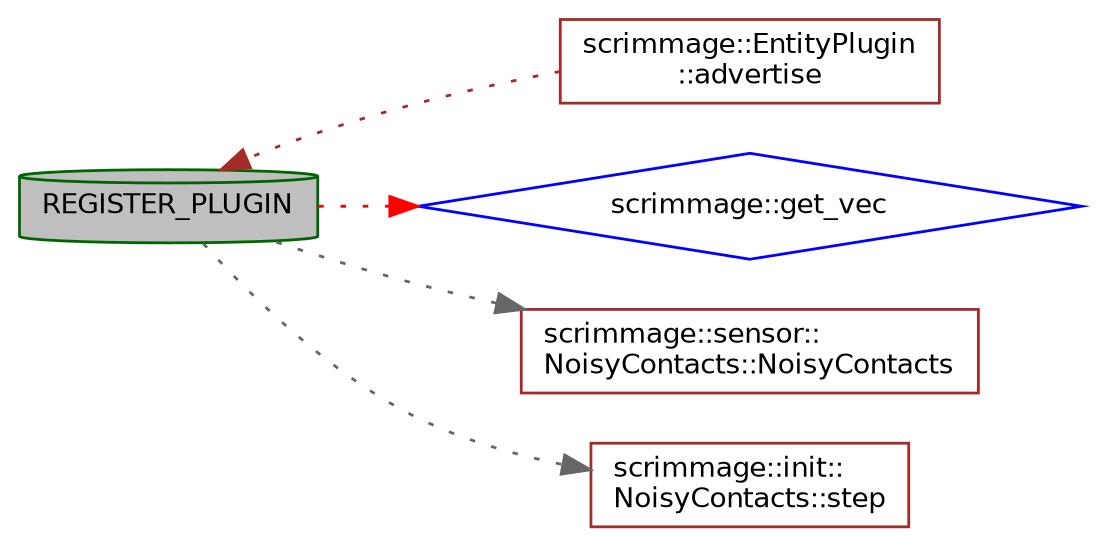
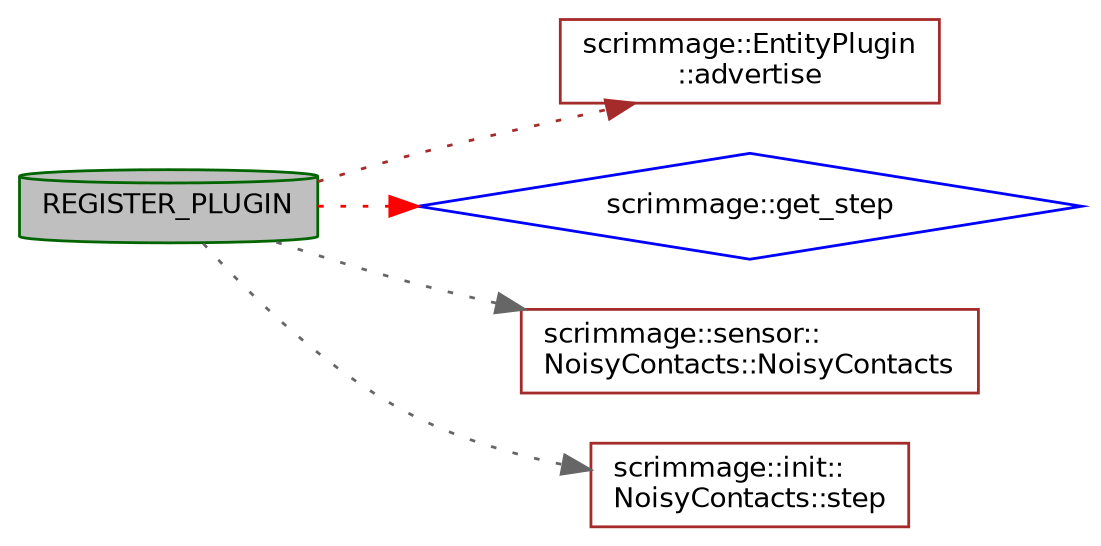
edge "scrimmage::EntityPlugin ::advertise" -> "REGISTER_PLUGIN": reversed
node "scrimmage::get_vec": label "scrimmage::get_vec" -> "scrimmage::get_step"
